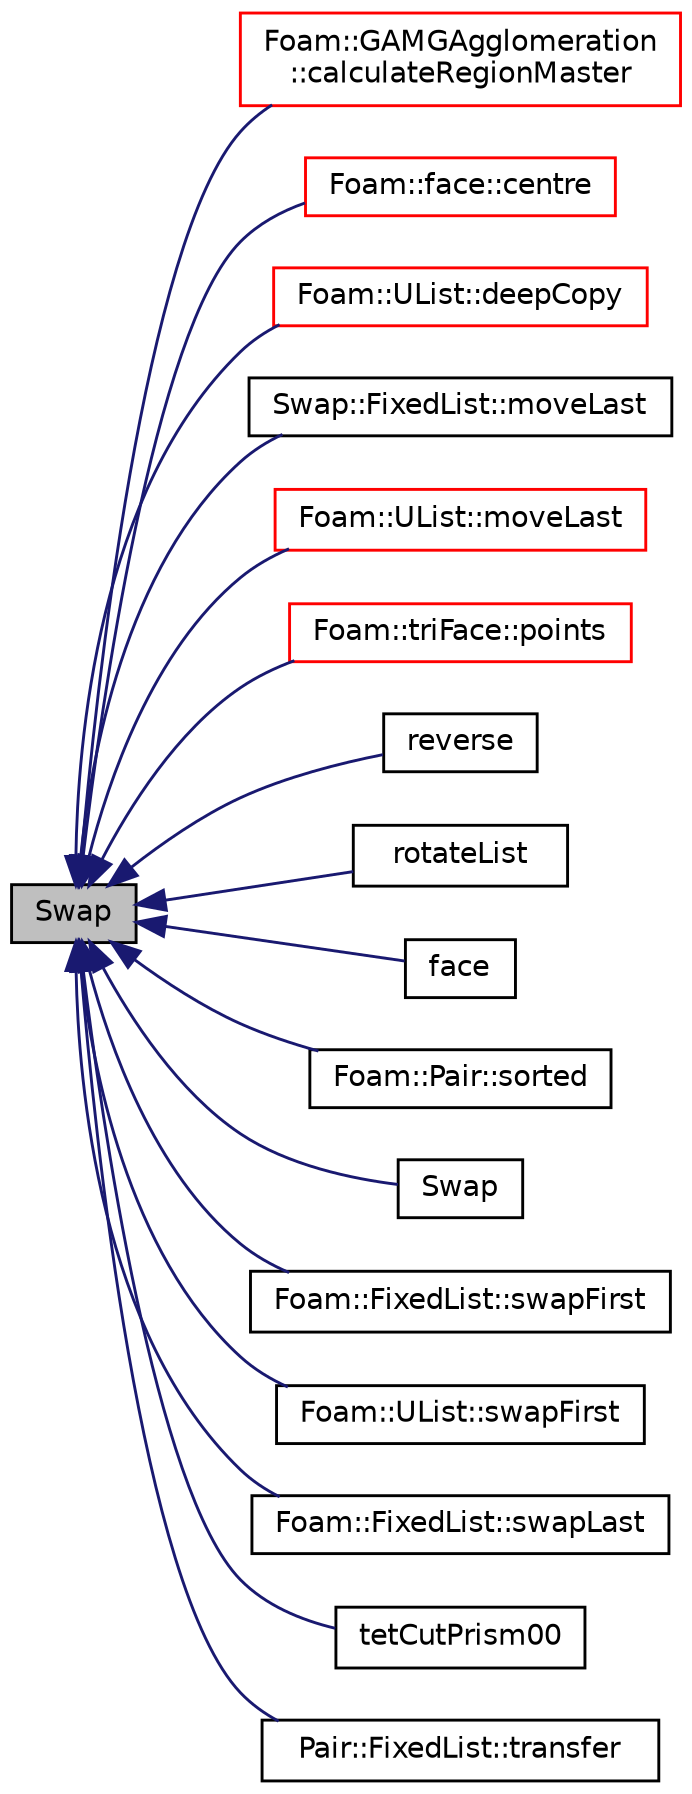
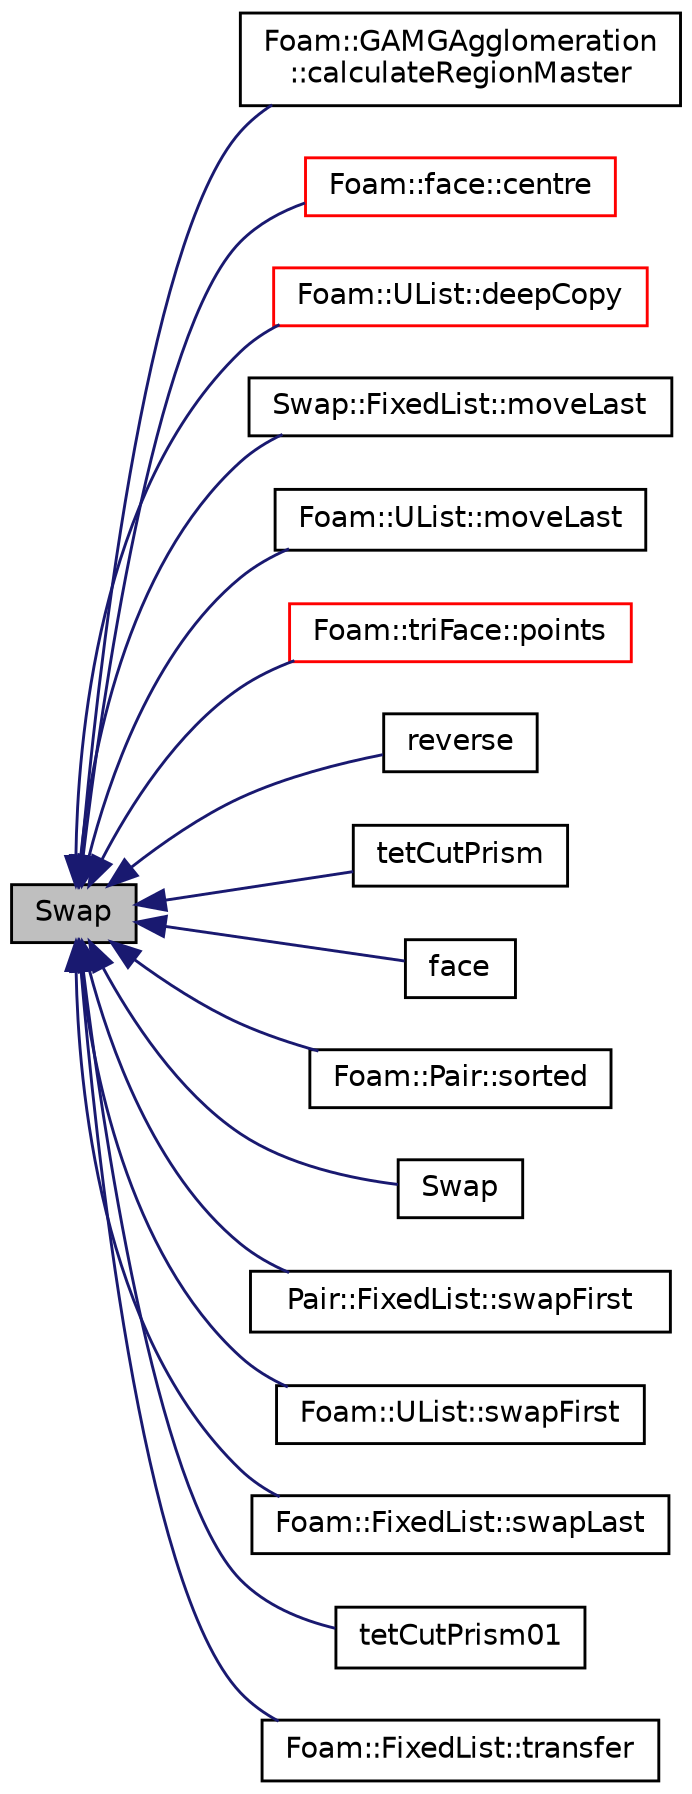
node "Foam::GAMGAgglomeration ::calculateRegionMaster": color red -> black
node "Foam::UList::moveLast": color red -> black
node "rotateList": label "rotateList" -> "tetCutPrism"
node "Foam::FixedList::swapFirst": label "Foam::FixedList::swapFirst" -> "Pair::FixedList::swapFirst"
node "tetCutPrism00": label "tetCutPrism00" -> "tetCutPrism01"
node "Pair::FixedList::transfer": label "Pair::FixedList::transfer" -> "Foam::FixedList::transfer"
